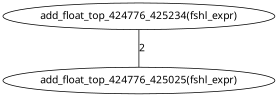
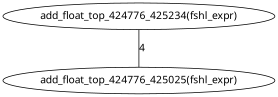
edge "add_float_top_424776_425234(fshl_expr)" -- "add_float_top_424776_425025(fshl_expr)": label "2" -> "4"
